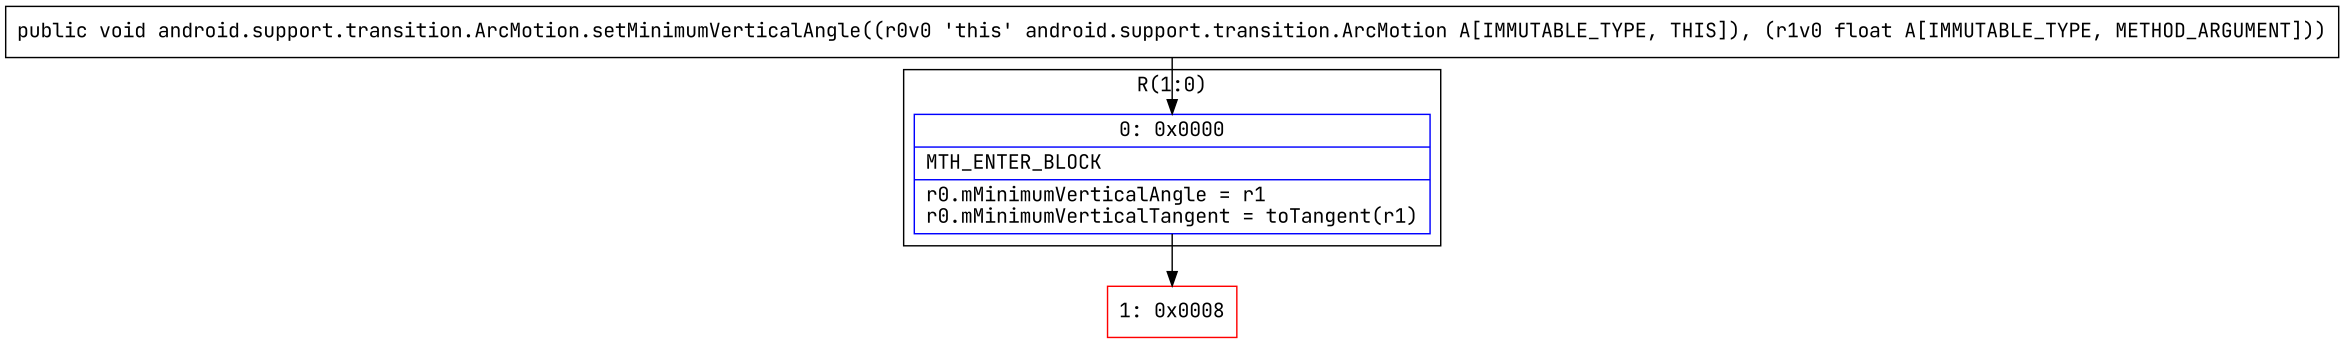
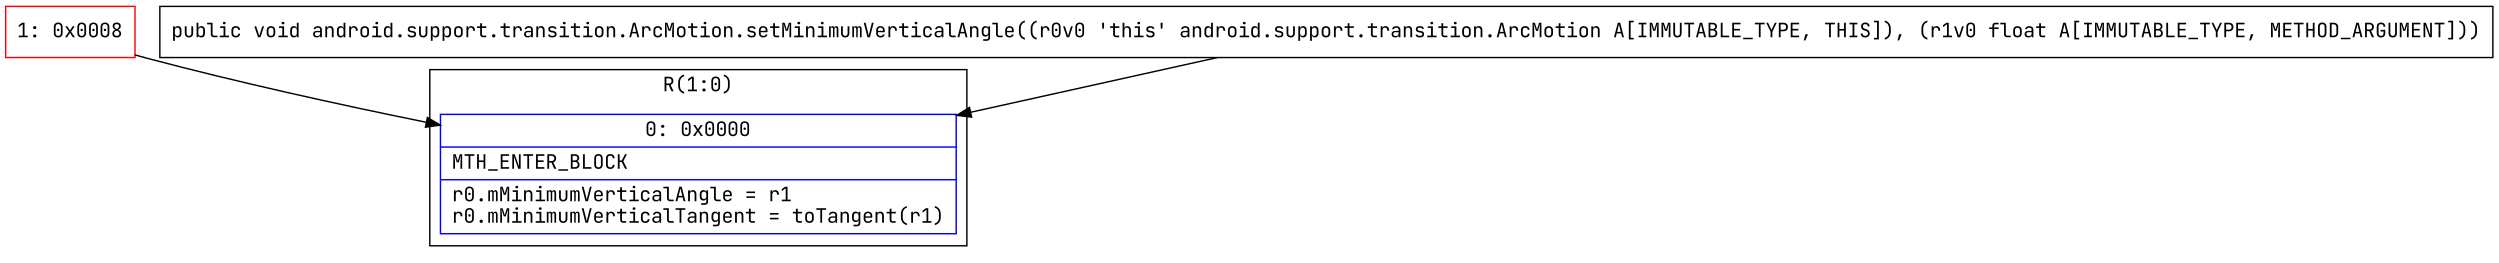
edge "0: 0x0000" -> "1: 0x0008": reversed
